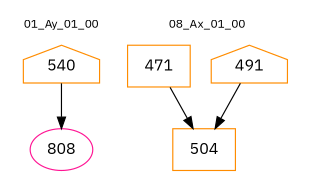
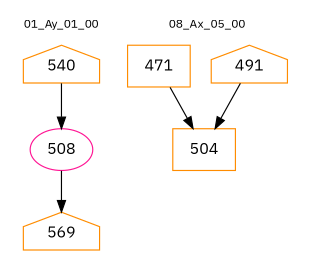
cluster "08_Ax_01_00": label "08_Ax_01_00" -> "08_Ax_05_00"
node "808": label "808" -> "508"
node "569": added
